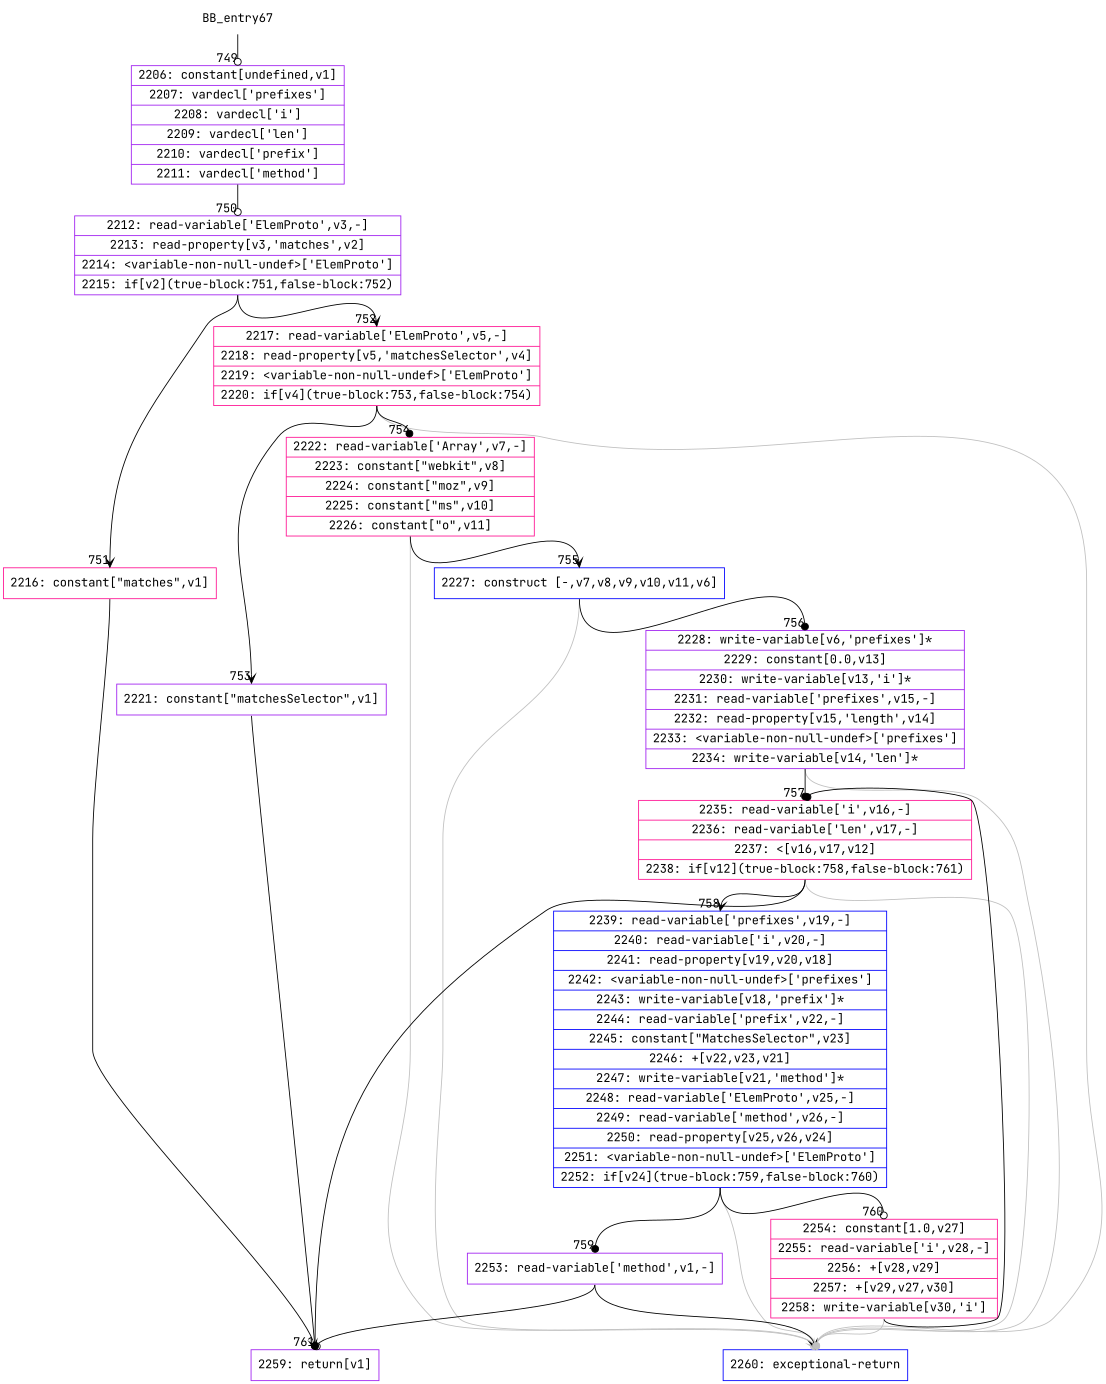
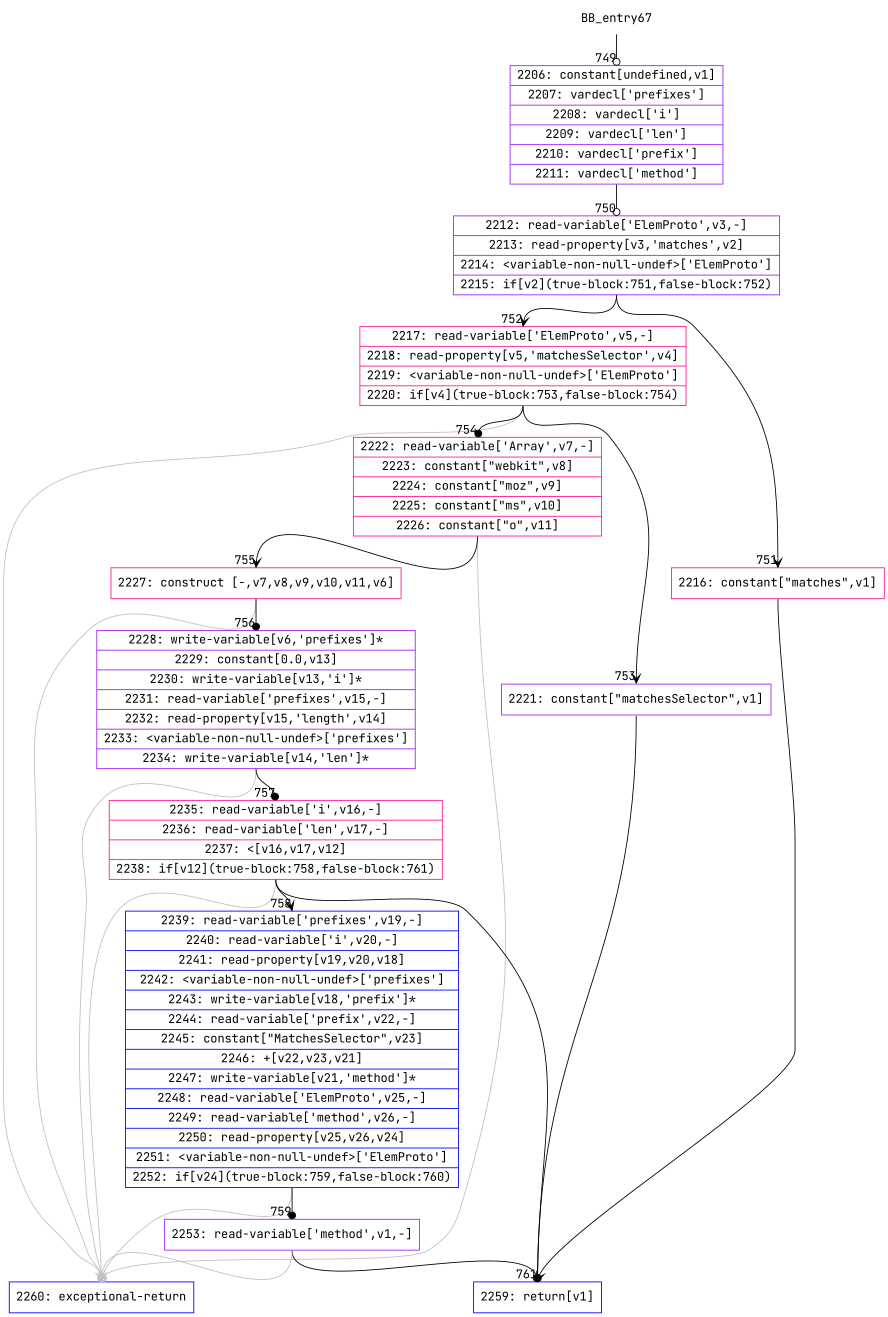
node "2227: construct [-,v7,v8,v9,v10,v11,v6]": color blue -> deeppink
node "2254: constant[1.0,v27]": removed
edge "2253: read-variable['method',v1,-]" -> "2260: exceptional-return": color black -> gray
edge "2253: read-variable['method',v1,-]" -> "2259: return[v1]": arrowhead odot -> dot
node "2259: return[v1]": color purple -> blue
